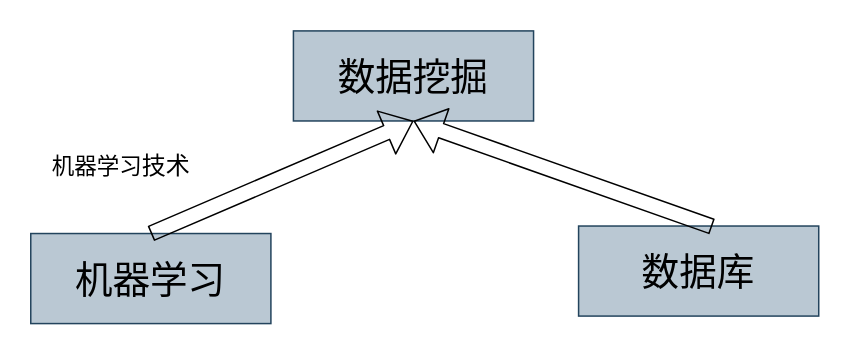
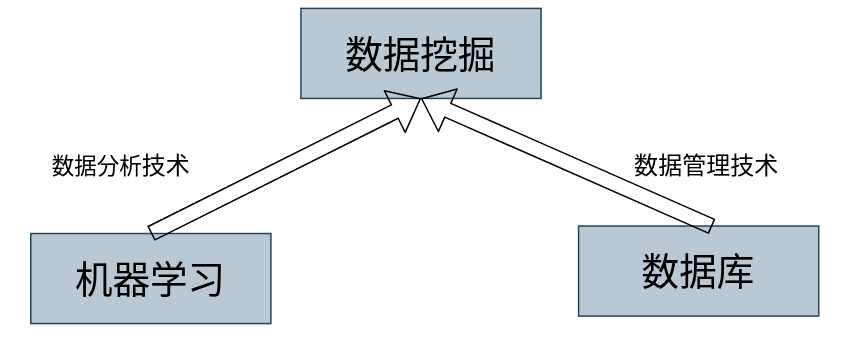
node "数据挖掘": moved (413, 76) -> (421, 53)
node "机器学习技术": label "机器学习技术" -> "数据分析技术"
node "数据管理技术": added
